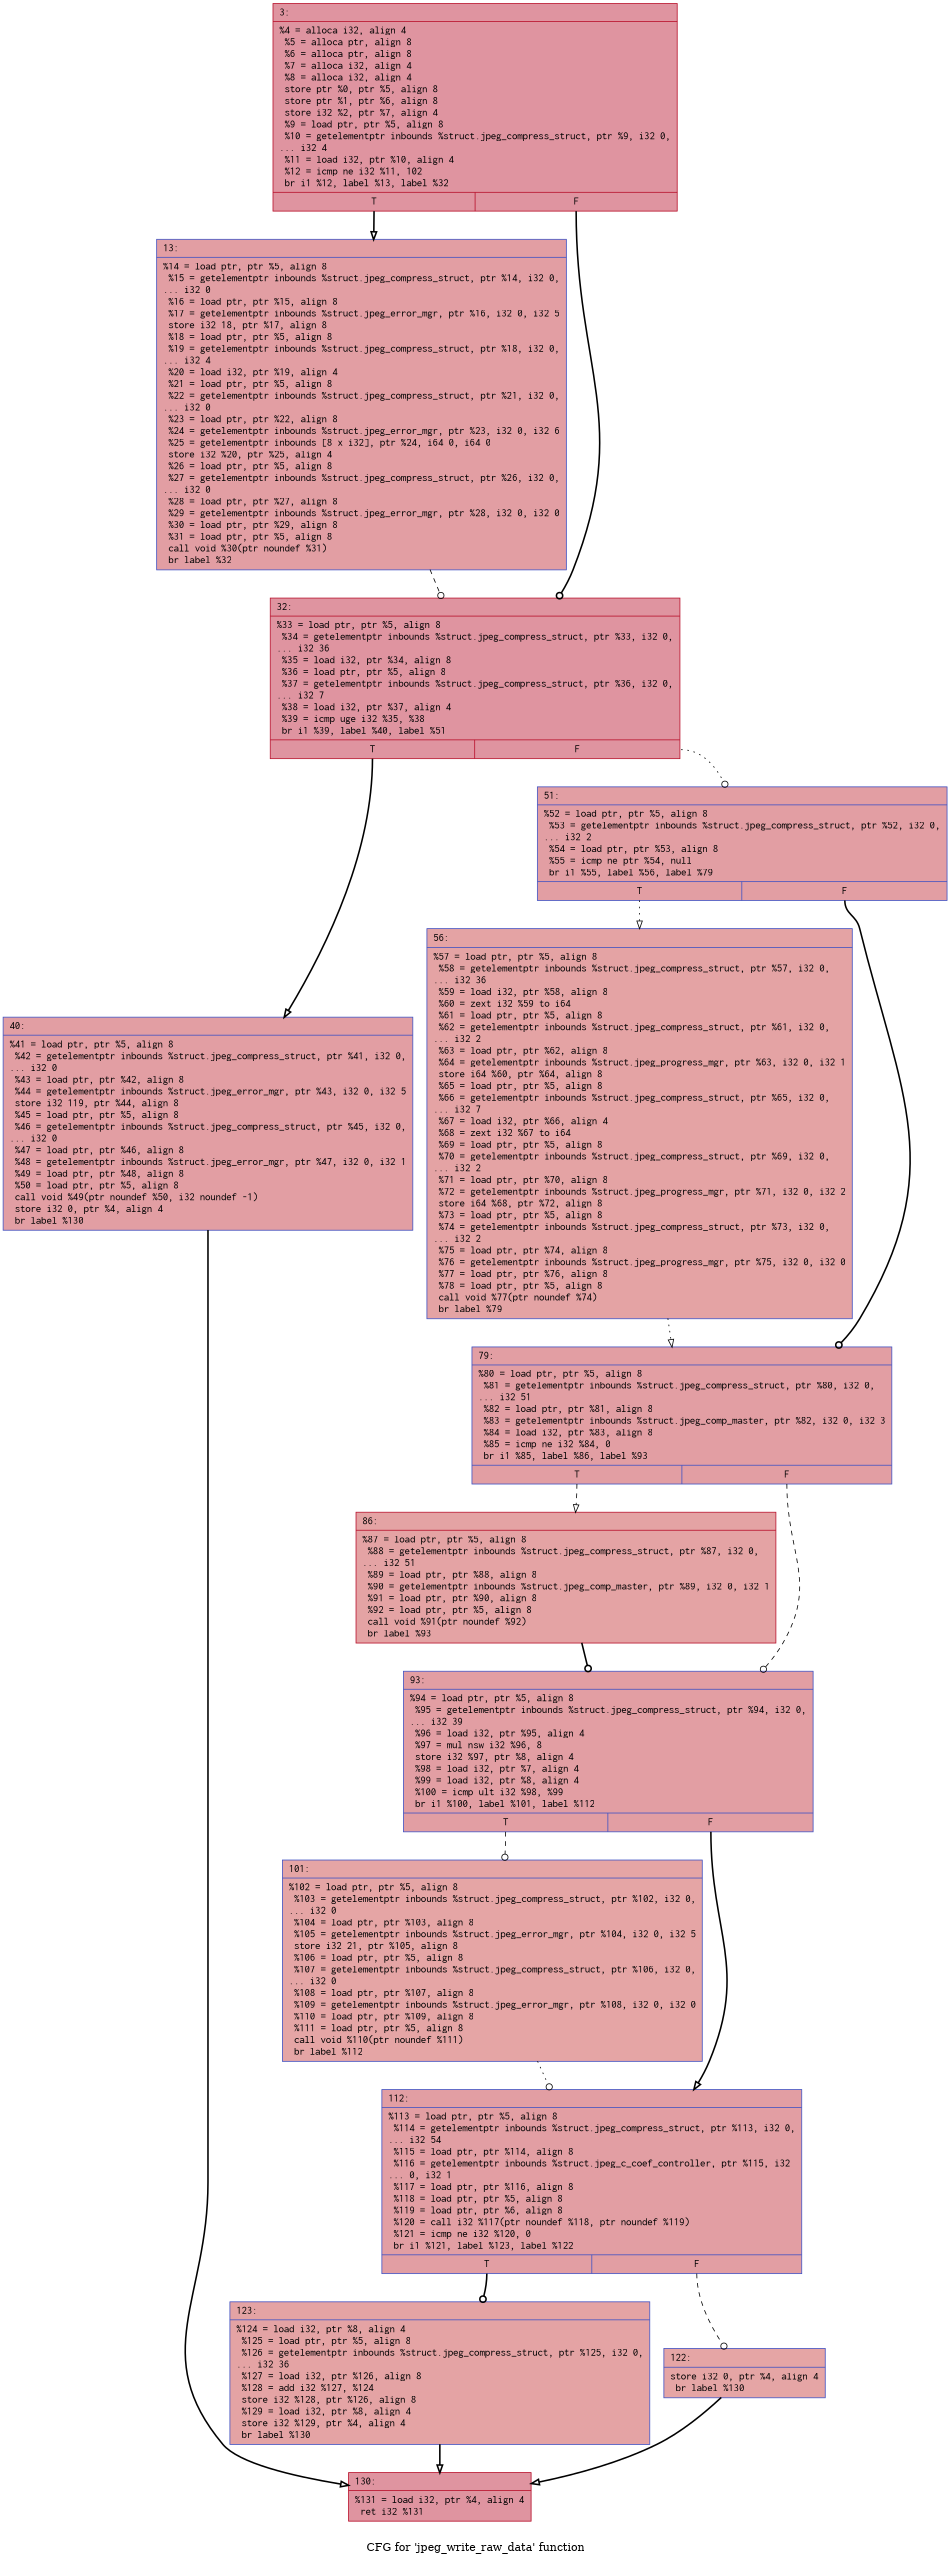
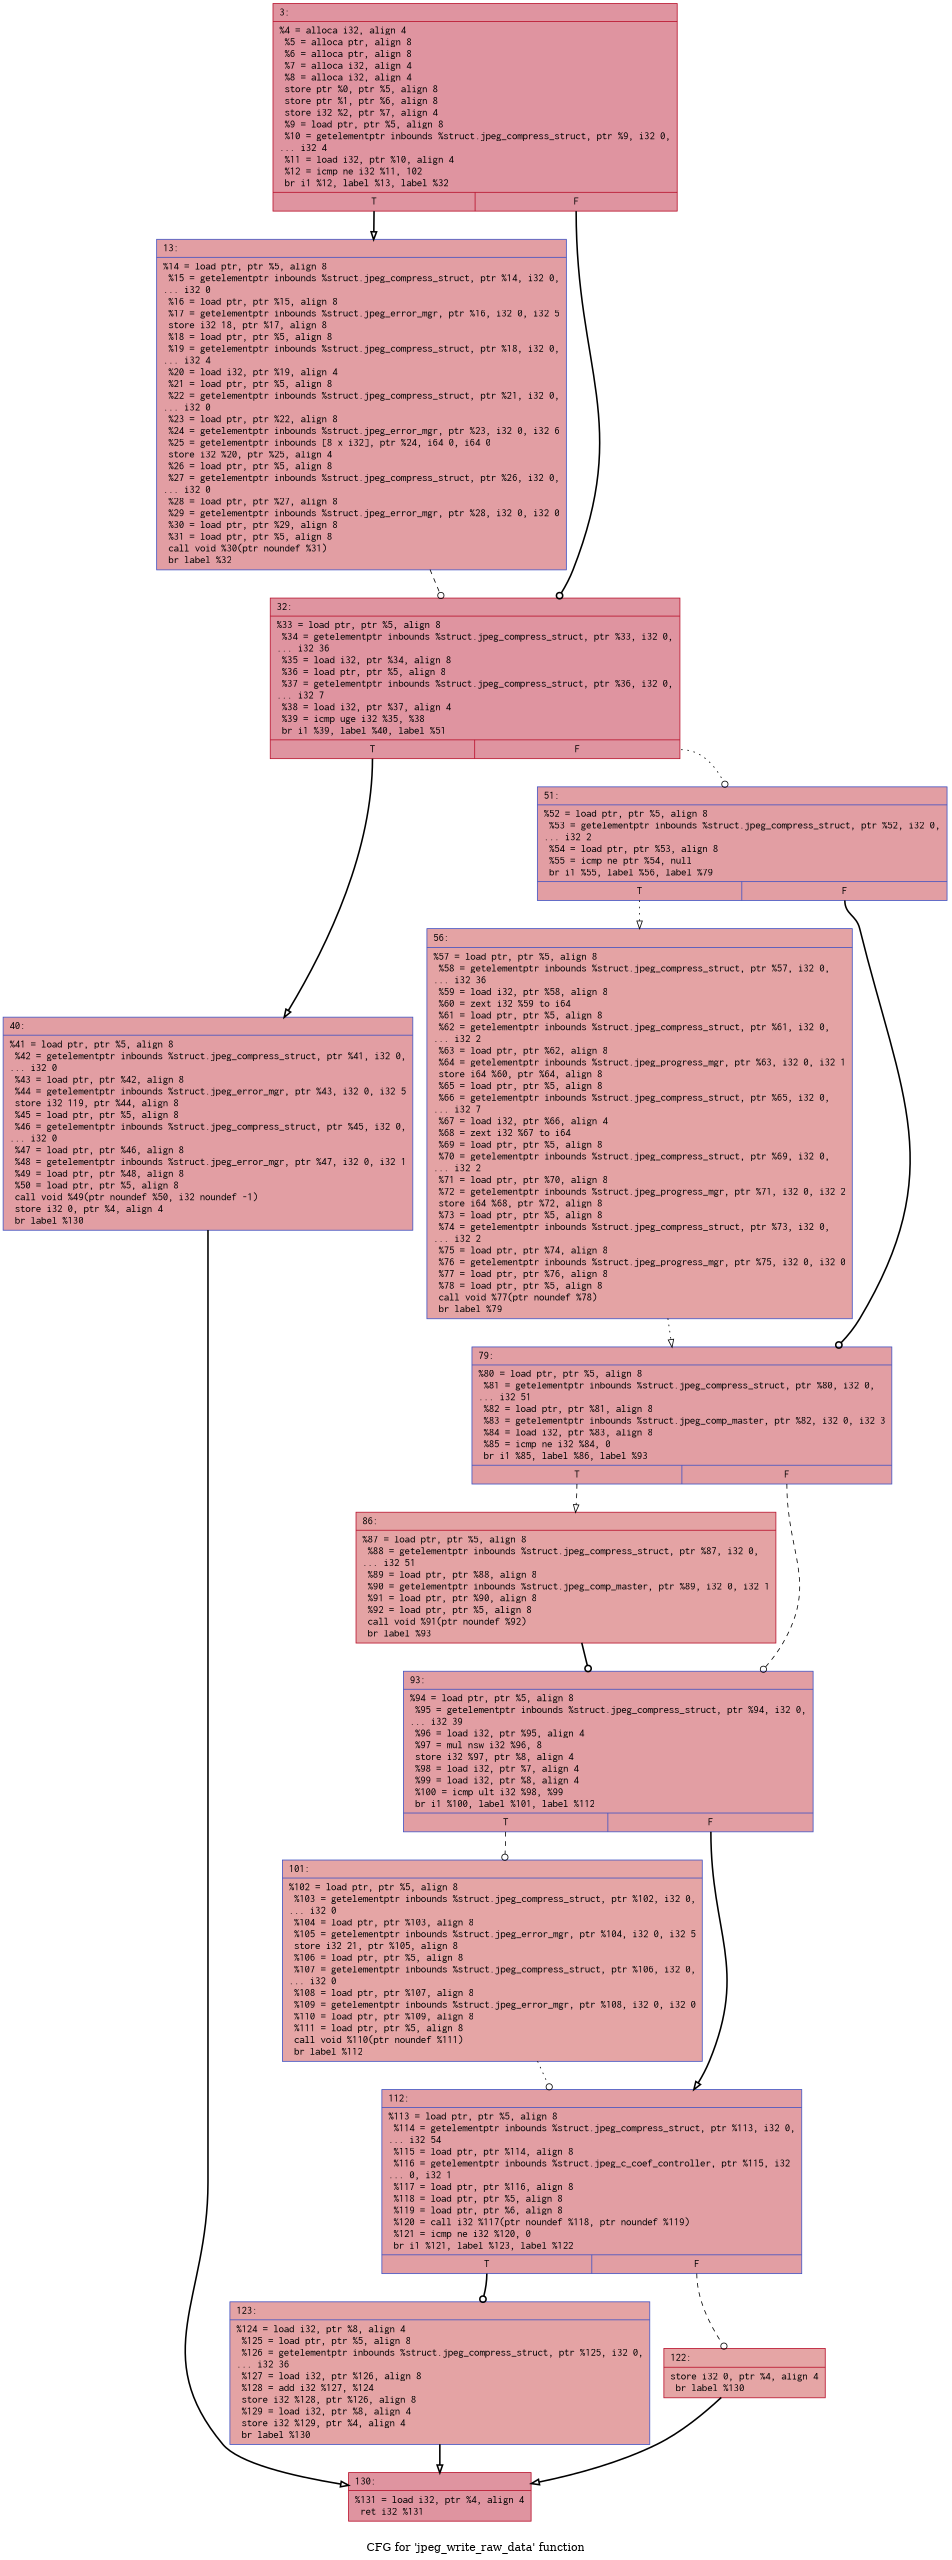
node "56:": text "call void %77(ptr noundef %74)" -> "call void %77(ptr noundef %78)"
node "122:": color #3d50c3ff -> #b70d28ff
